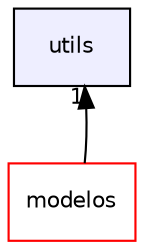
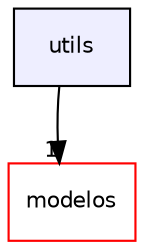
edge "modelos" -> "utils": reversed
